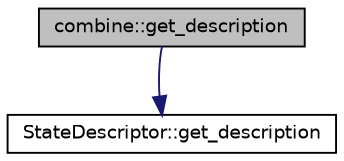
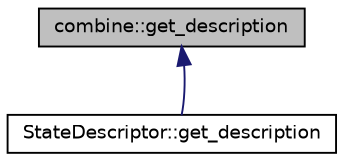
edge "combine::get_description" -> "StateDescriptor::get_description": reversed
